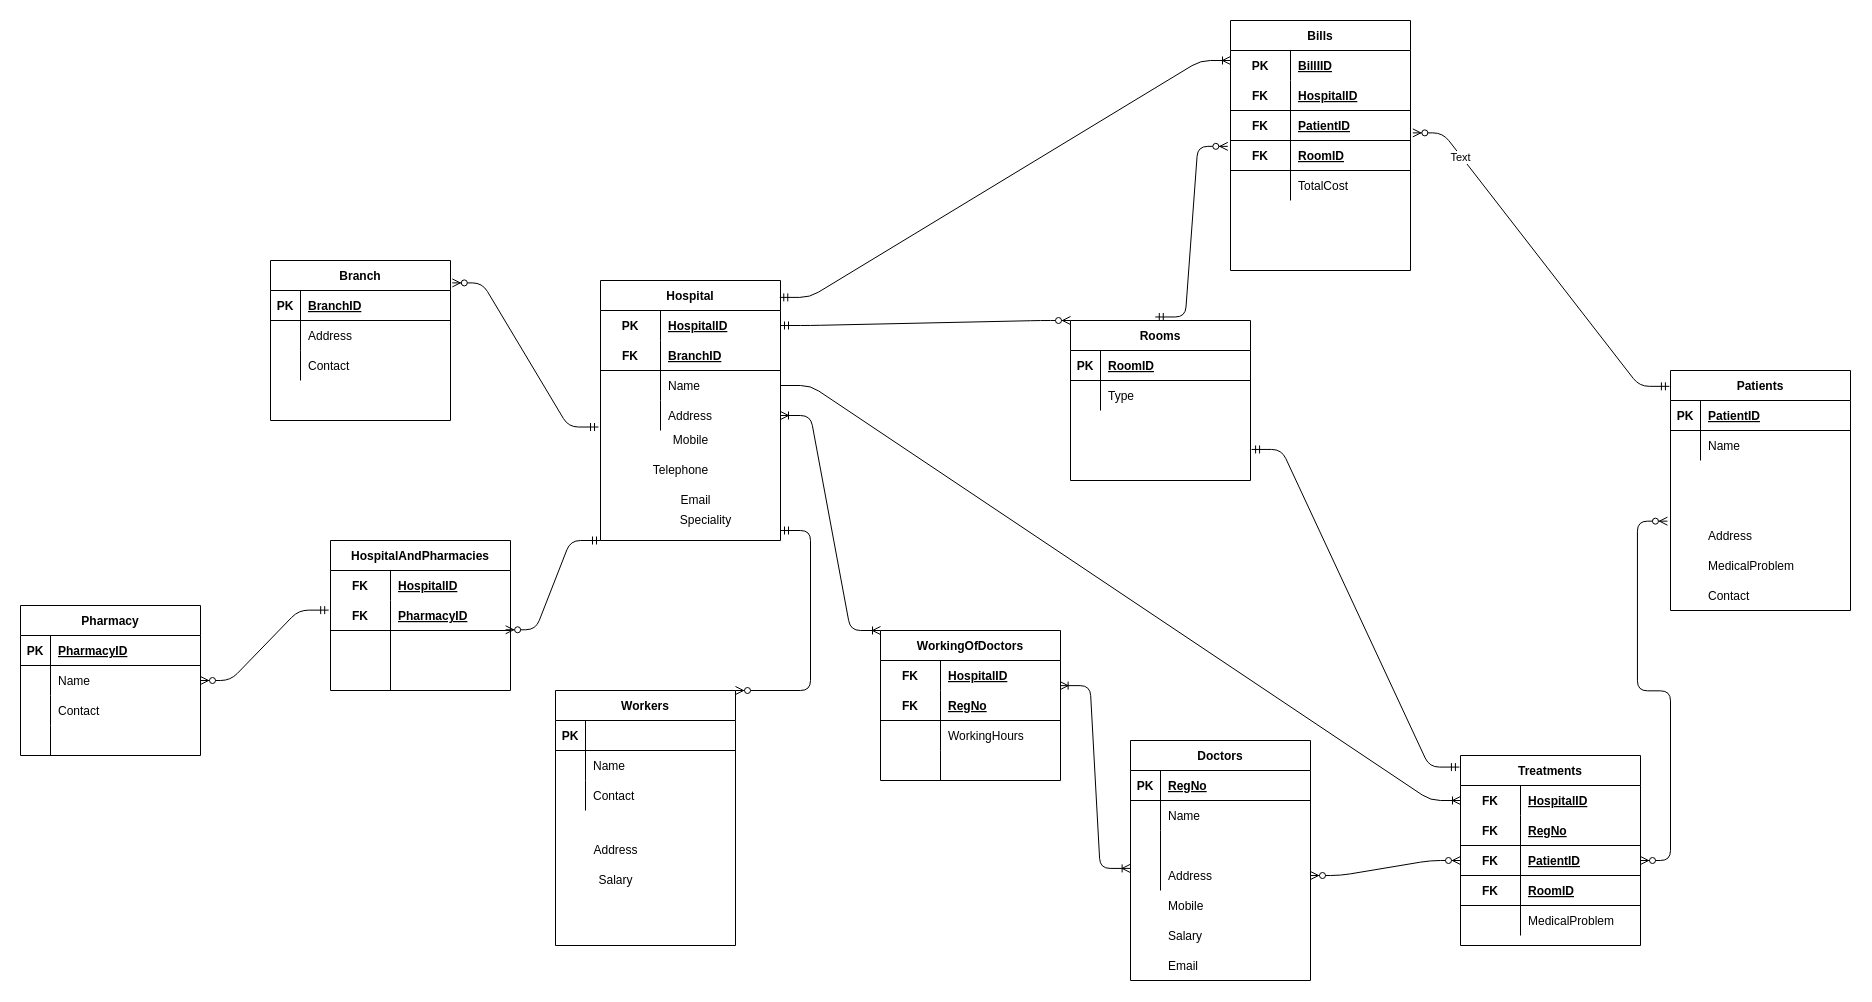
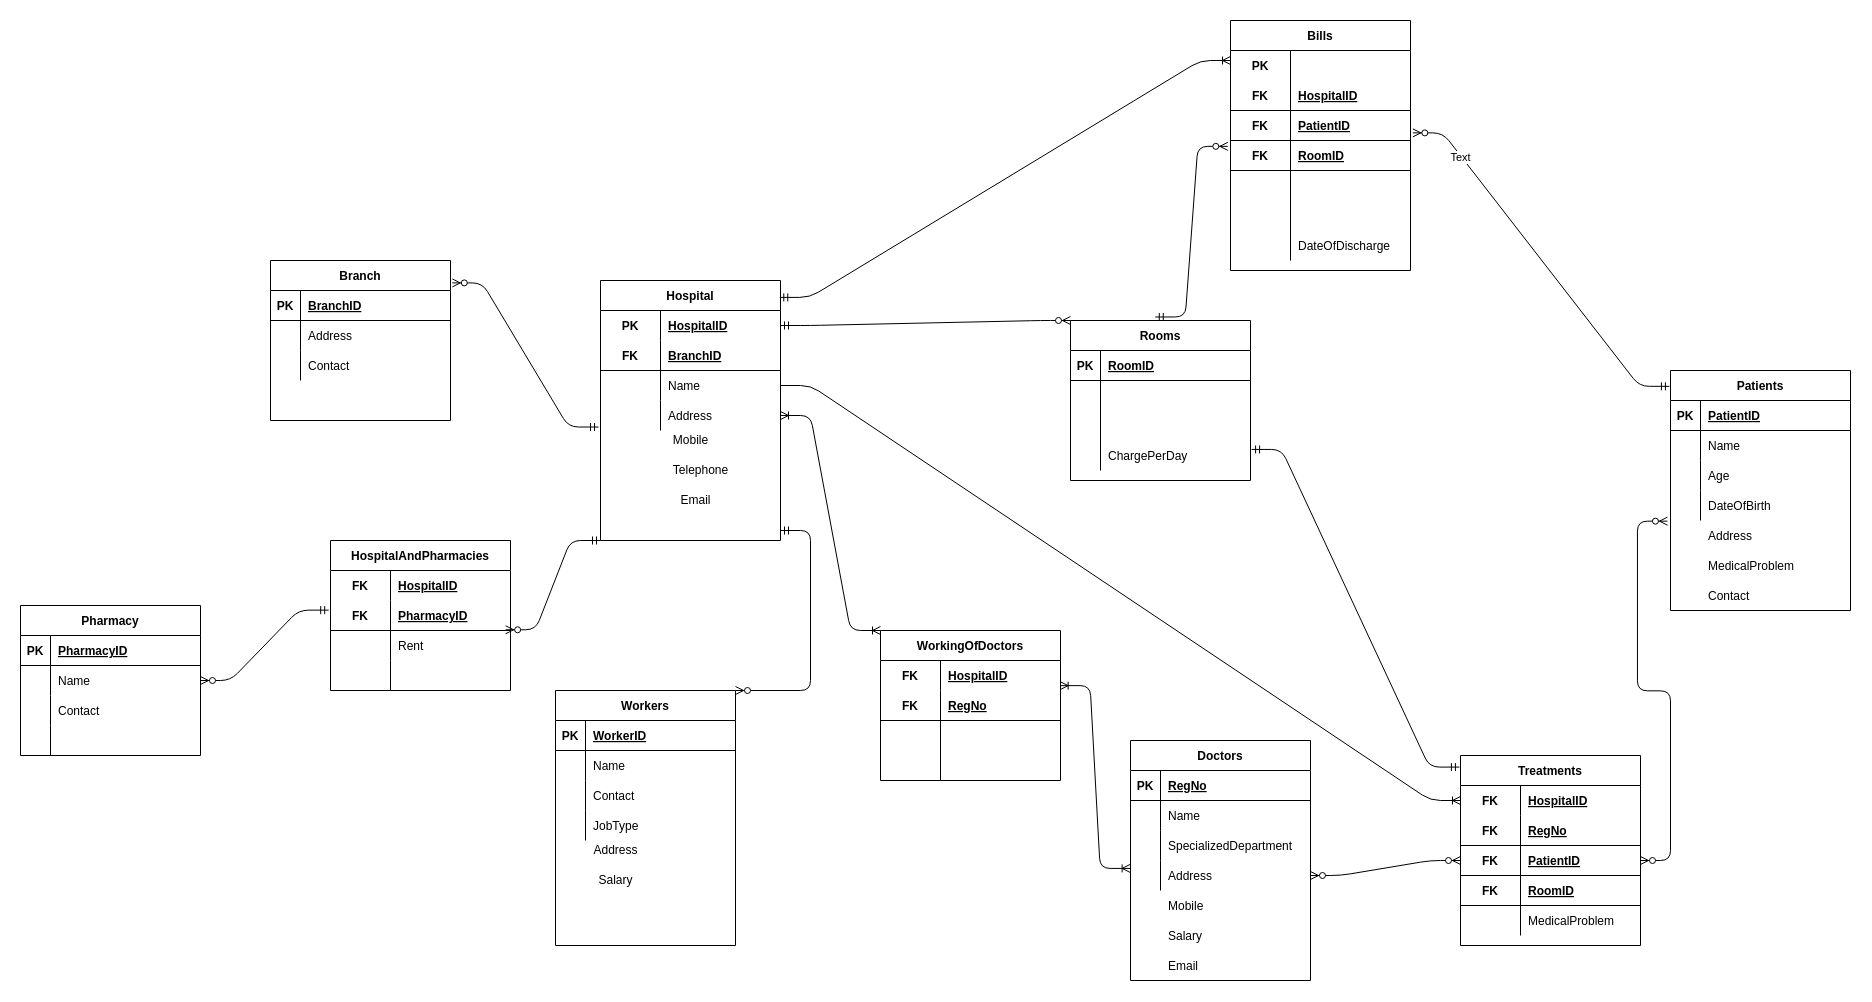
node "BillIID": removed
node "TotalCost": removed
node "DateOfDischarge": added
node "Type": removed
node "ChargePerDay": added
node "Telephone": moved (681, 471) -> (701, 471)
node "Age": added
node "DateOfBirth": added
node "Speciality": removed
node "Rent": added
node "WorkerID": added
node "WorkingHours": removed
node "JobType": added
node "SpecializedDepartment": added
